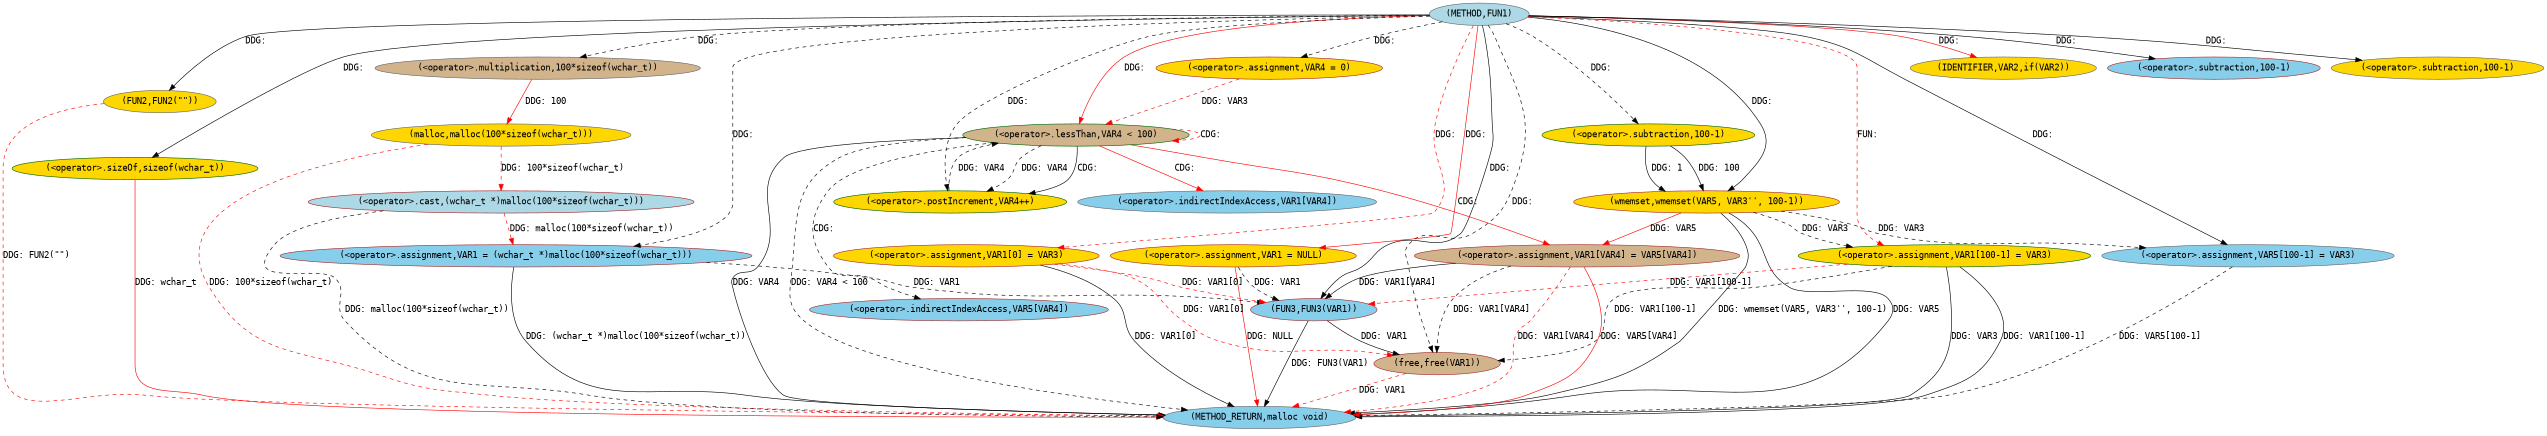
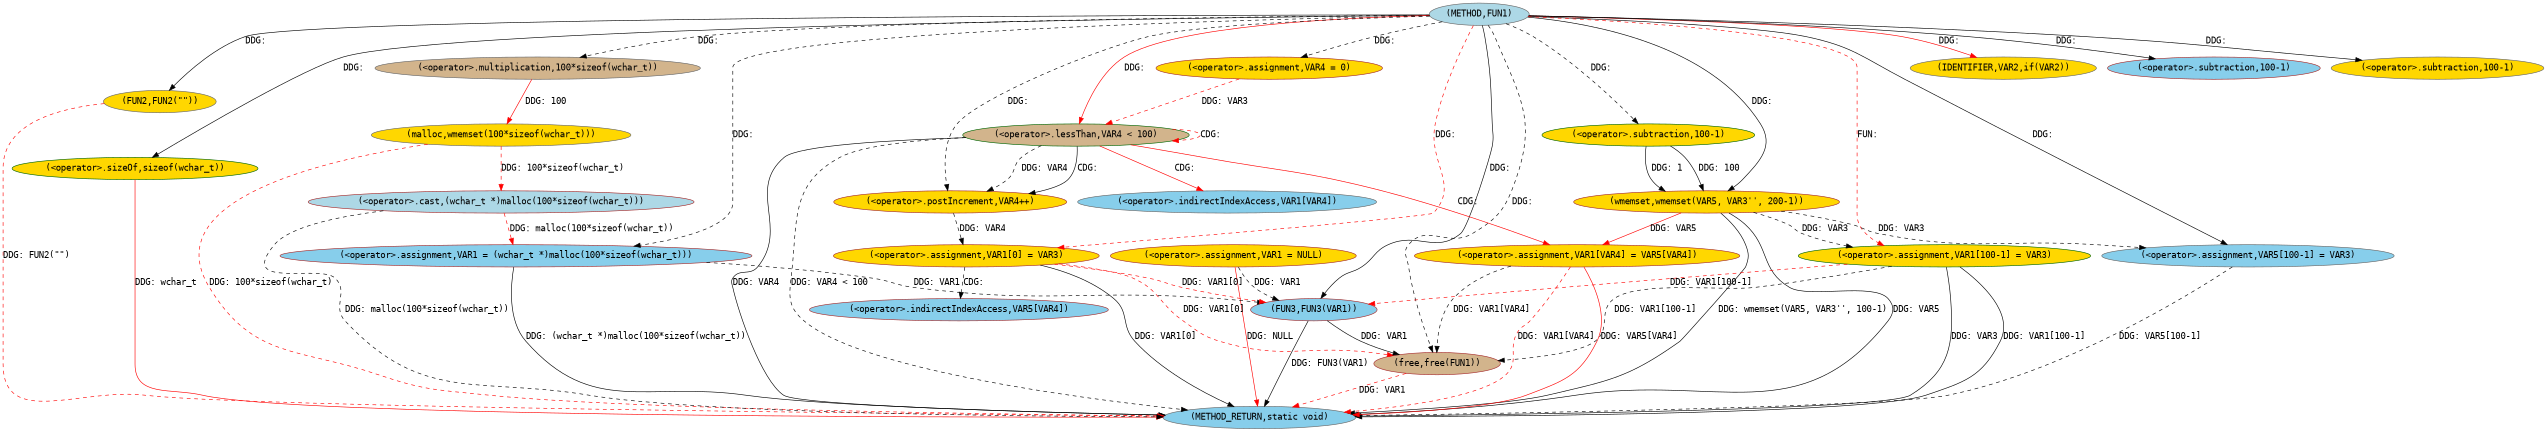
node "(malloc,malloc(100*sizeof(wchar_t)))": label "(malloc,malloc(100*sizeof(wchar_t)))" -> "(malloc,wmemset(100*sizeof(wchar_t)))"
edge "(<operator>.postIncrement,VAR4++)" -> "(<operator>.lessThan,VAR4 < 100)": now "(<operator>.postIncrement,VAR4++)" -> "(<operator>.assignment,VAR1[0] = VAR3)"
edge "(<operator>.lessThan,VAR4 < 100)" -> "(<operator>.indirectIndexAccess,VAR5[VAR4])": now "(<operator>.assignment,VAR1[0] = VAR3)" -> "(<operator>.indirectIndexAccess,VAR5[VAR4])"
edge "(METHOD,FUN1)" -> "(<operator>.assignment,VAR1 = NULL)": removed, label "DDG:"
node "(<operator>.postIncrement,VAR4++)": color darkgreen -> brown
node "(wmemset,wmemset(VAR5, VAR3'', 100-1))": label "(wmemset,wmemset(VAR5, VAR3'', 100-1))" -> "(wmemset,wmemset(VAR5, VAR3'', 200-1))"
node "(<operator>.assignment,VAR1[VAR4] = VAR5[VAR4])": fillcolor tan -> gold
edge "(<operator>.assignment,VAR1[VAR4] = VAR5[VAR4])" -> "(FUN3,FUN3(VAR1))": removed, label "DDG: VAR1[VAR4]"
node "(free,free(VAR1))": label "(free,free(VAR1))" -> "(free,free(FUN1))"
node "(METHOD_RETURN,malloc void)": label "(METHOD_RETURN,malloc void)" -> "(METHOD_RETURN,static void)"
